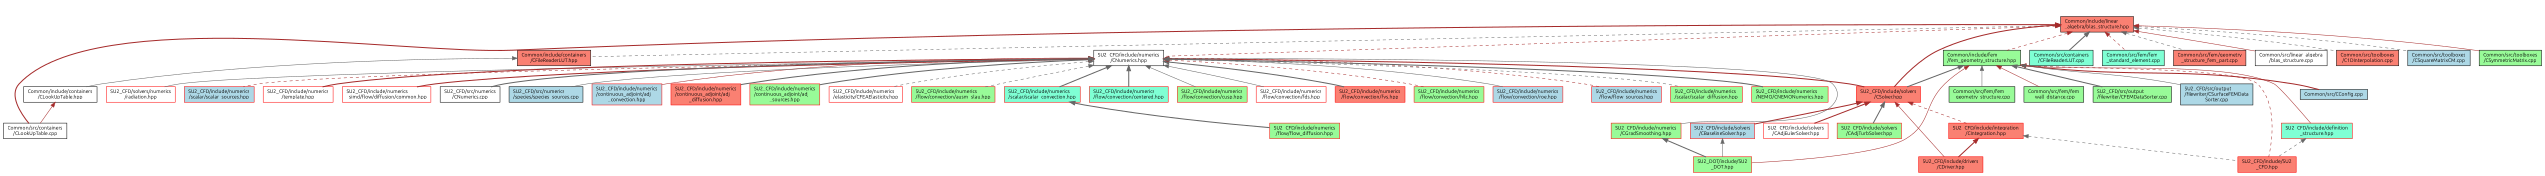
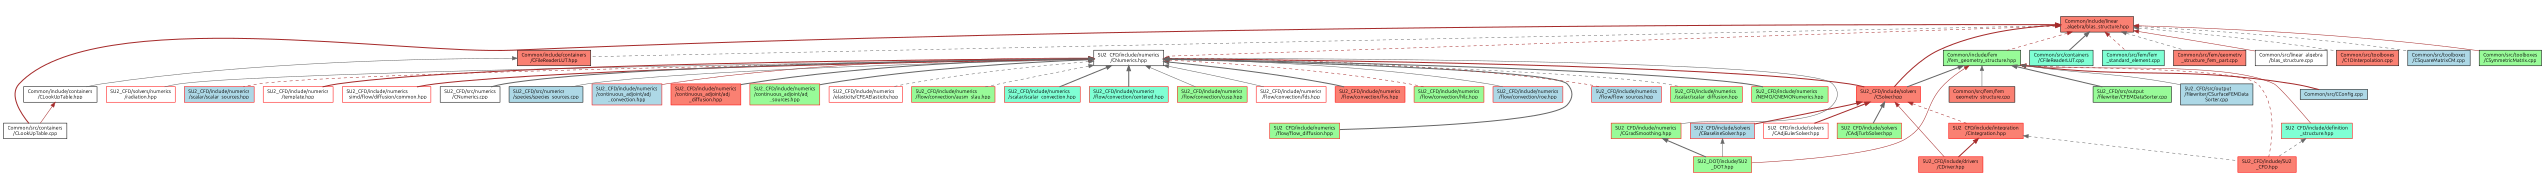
node "Common/src/fem/fem _geometry_structure.cpp": fillcolor palegreen -> salmon
node "Common/src/fem/fem _wall_distance.cpp": removed
edge "SU2_CFD/include/numerics /flow/flow_diffusion.hpp" -> "SU2_CFD/include/numerics /scalar/scalar_convection.hpp": now "SU2_CFD/include/numerics /flow/flow_diffusion.hpp" -> "SU2_CFD/include/numerics /CNumerics.hpp"
